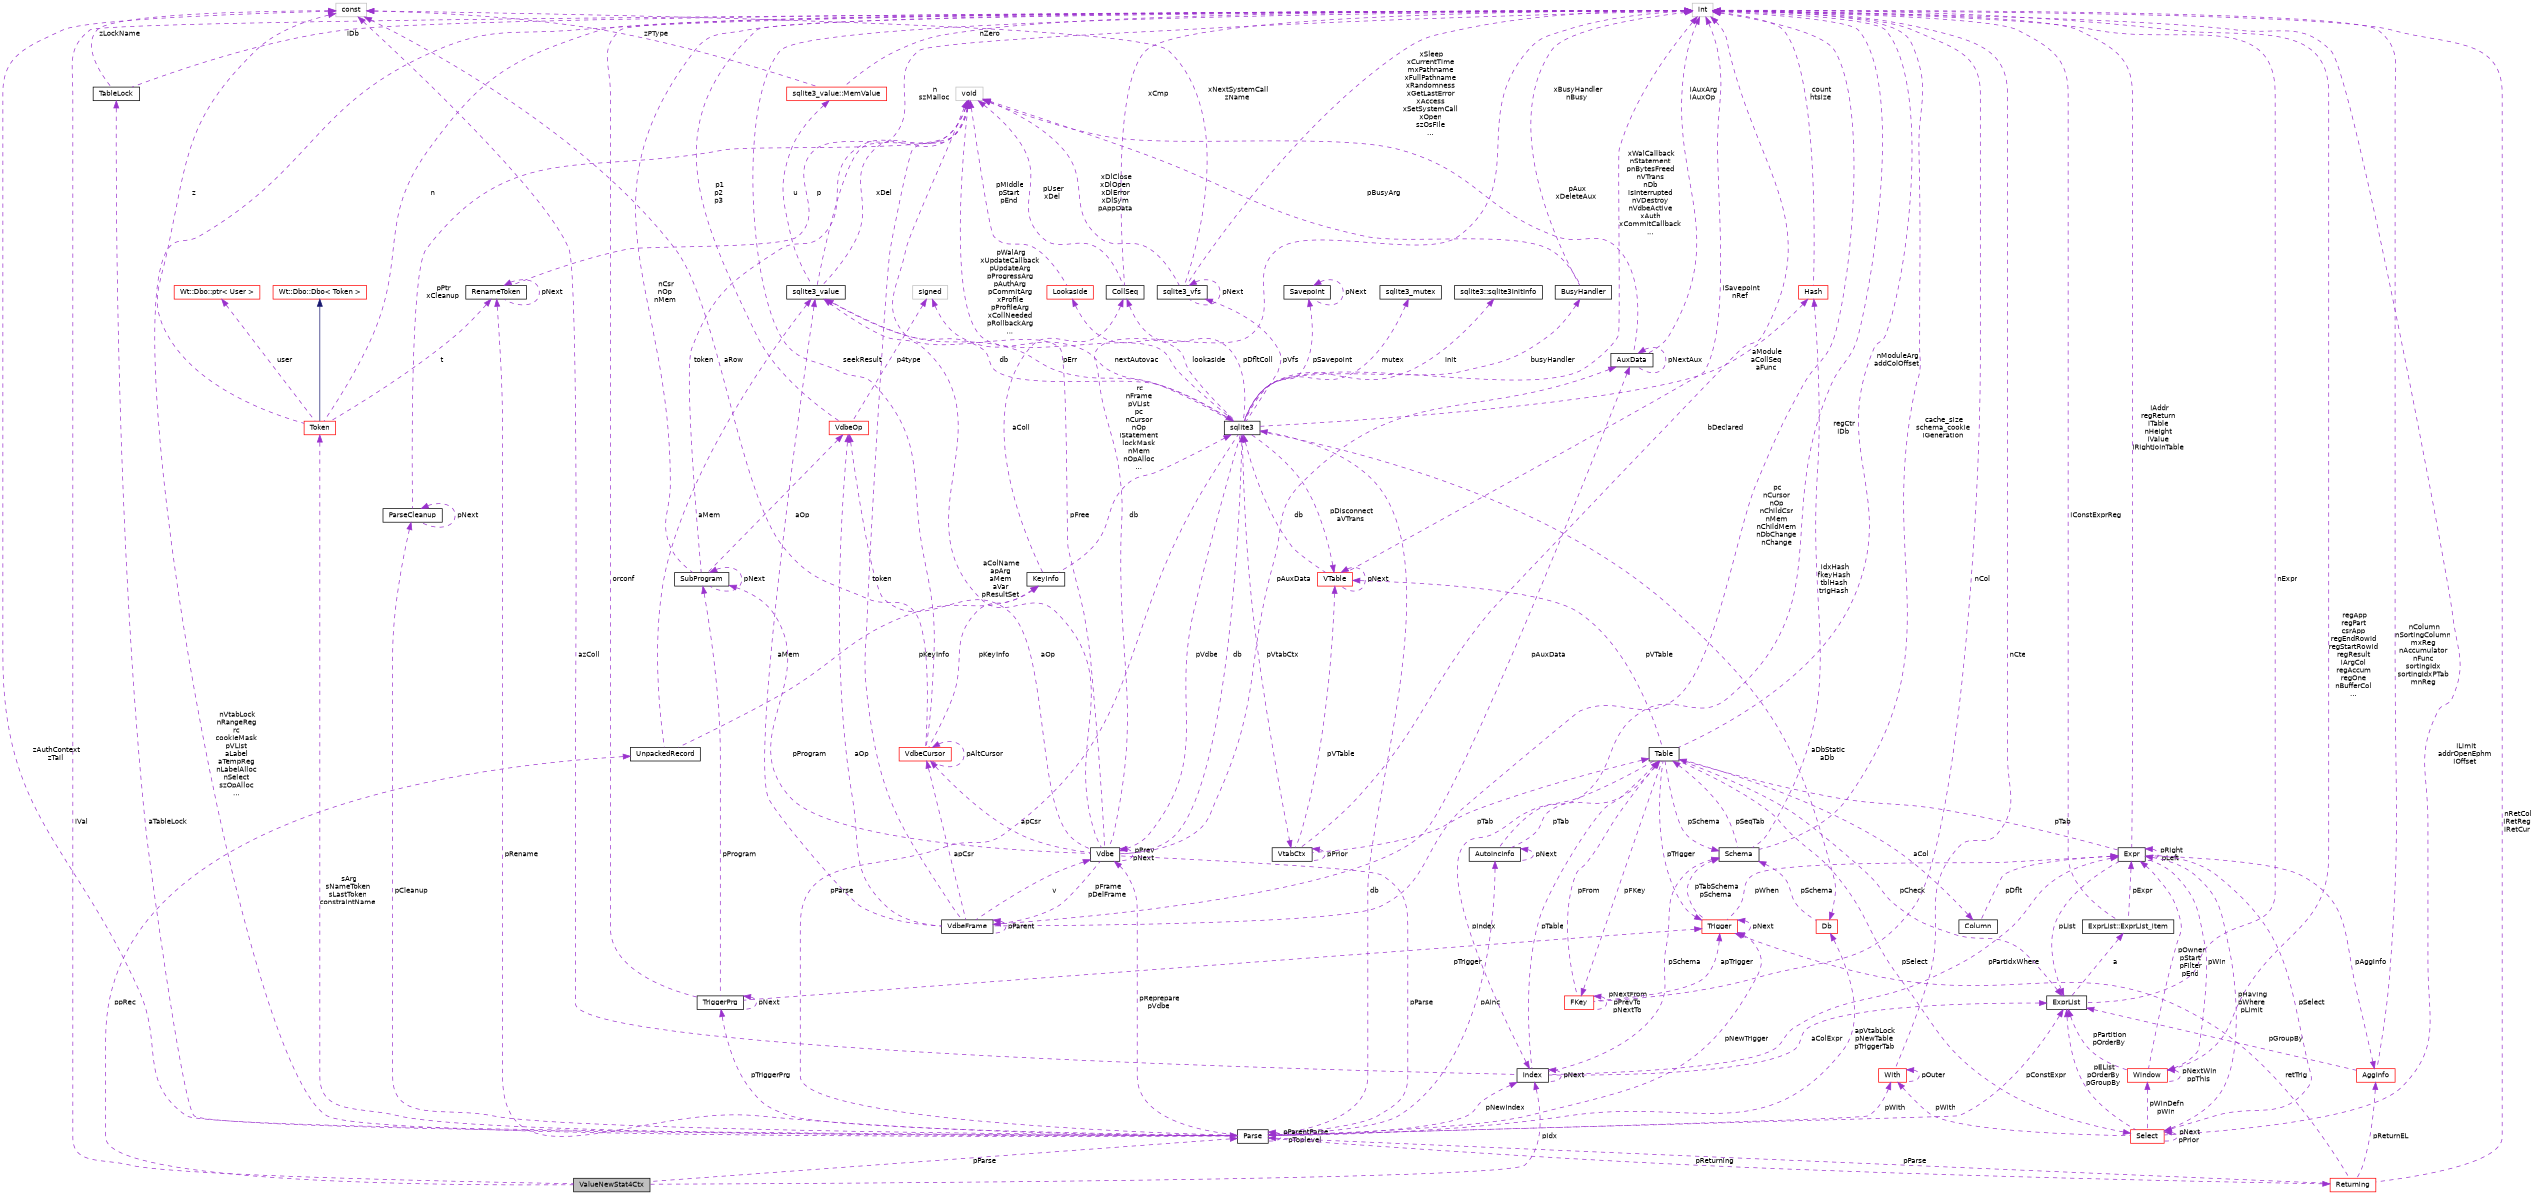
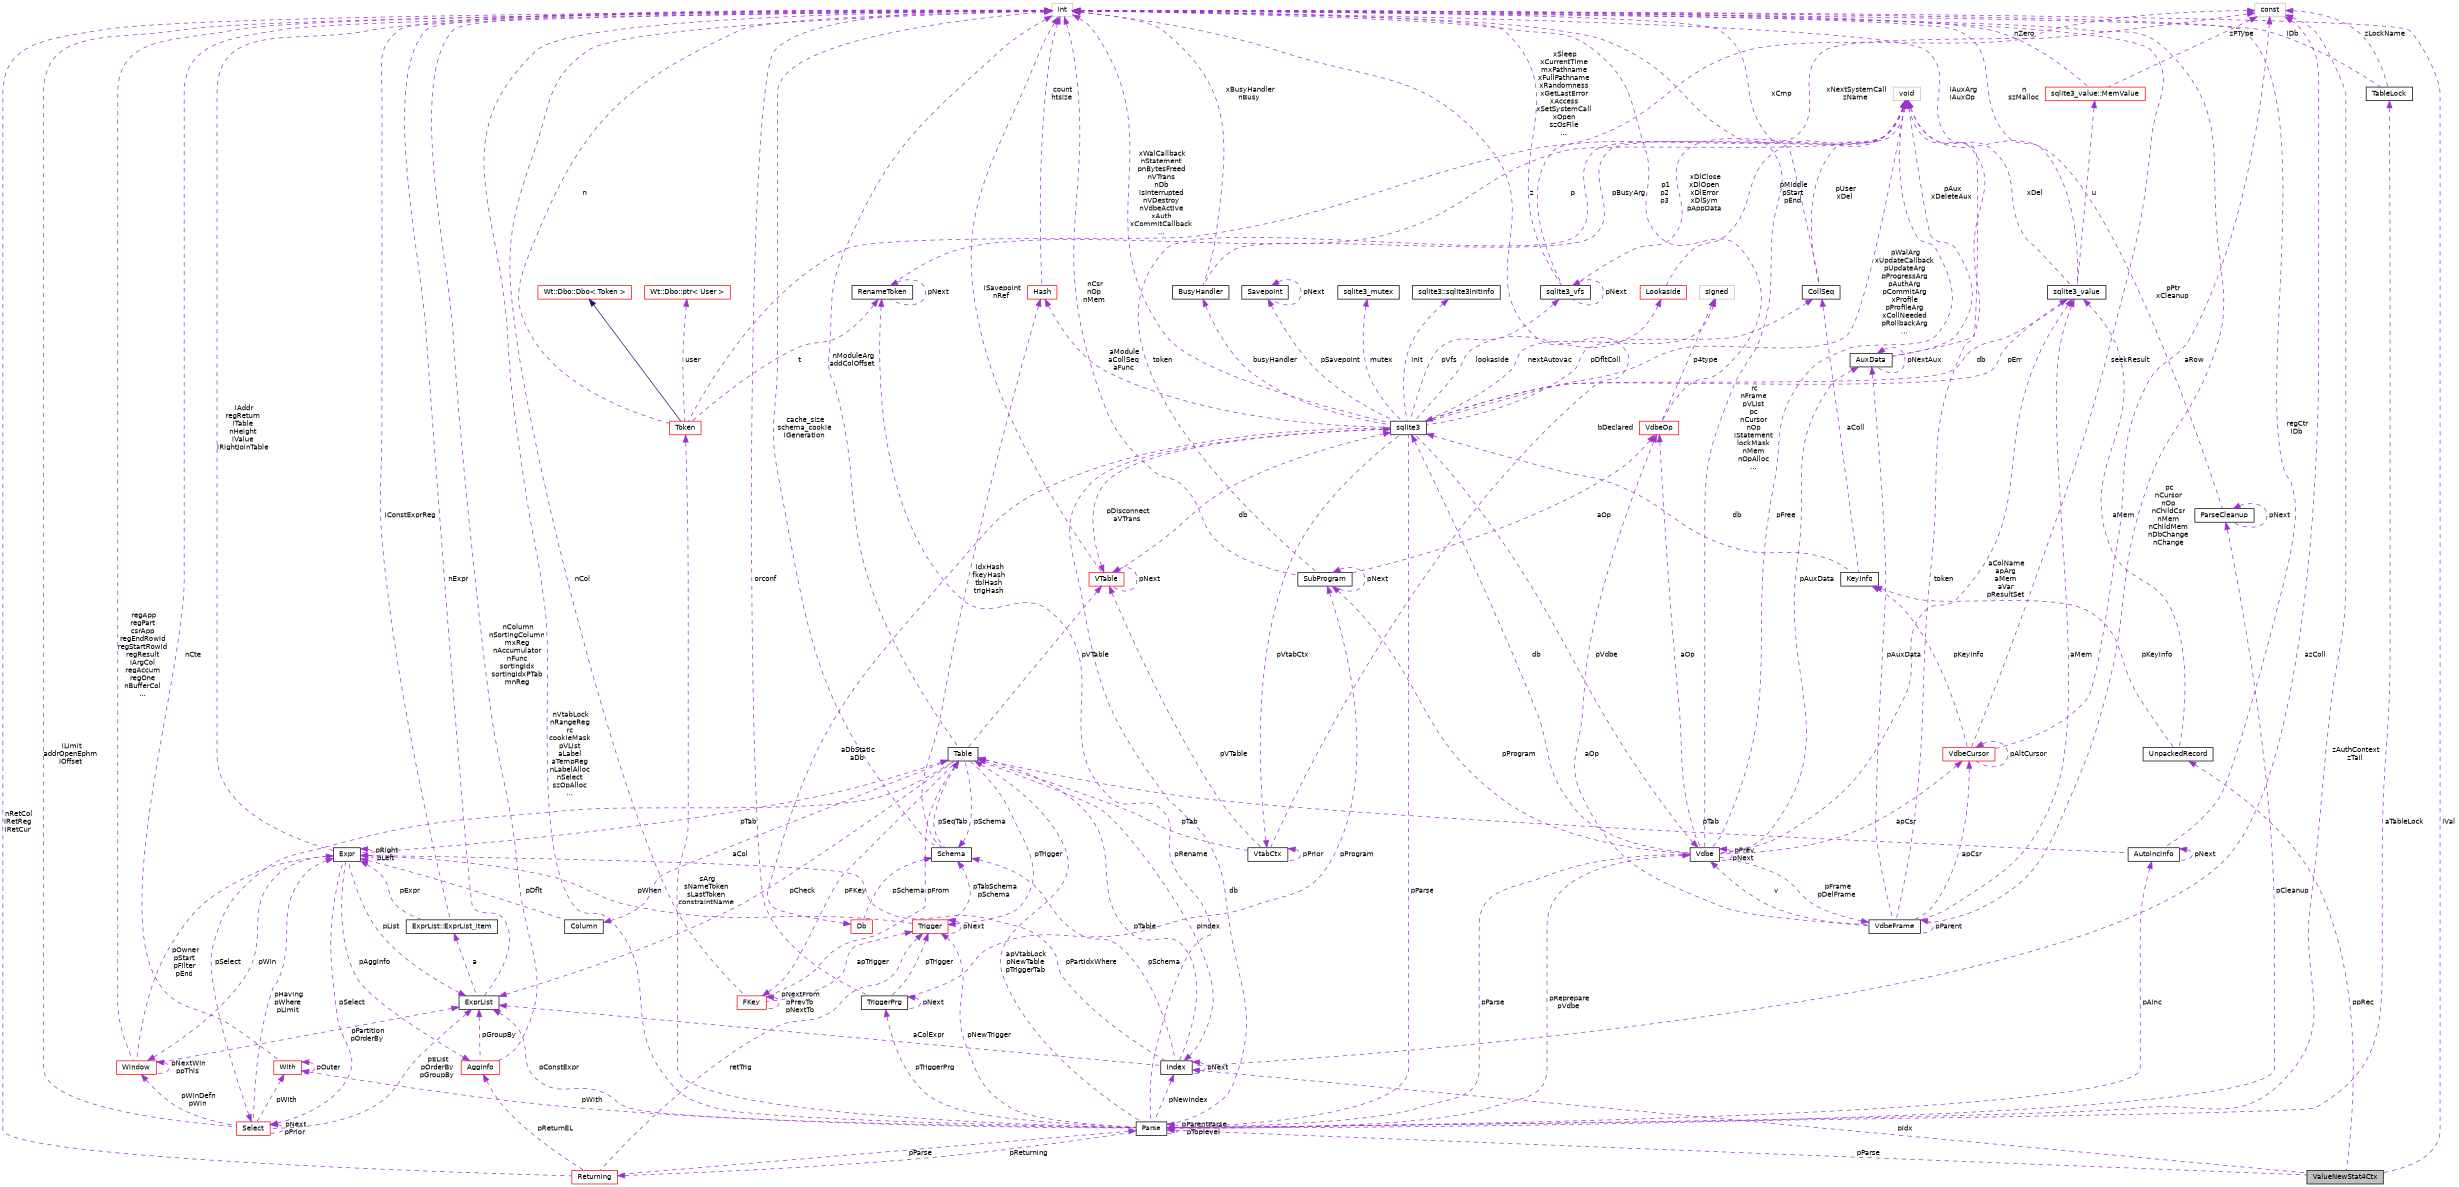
edge "Parse" -> "Db": now "Parse" -> "Table"
